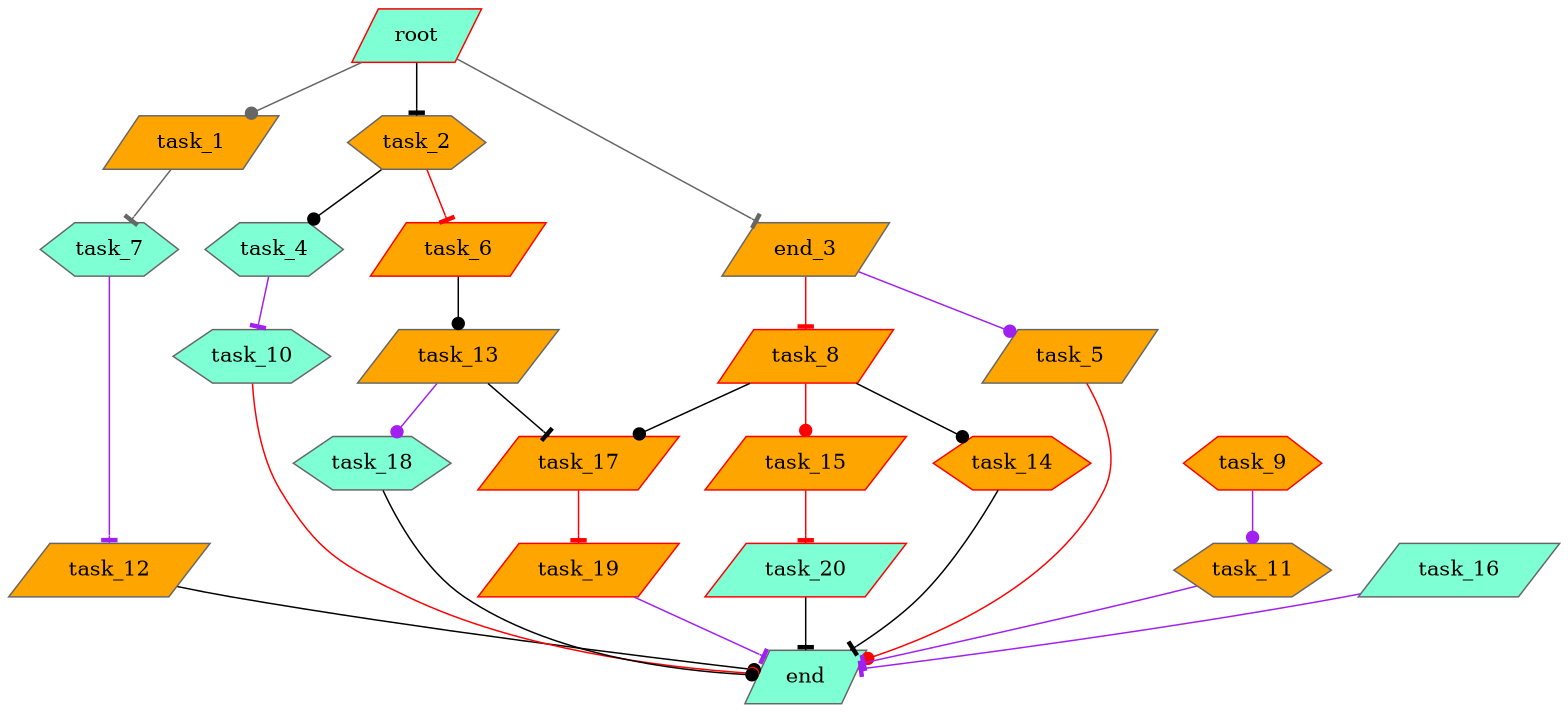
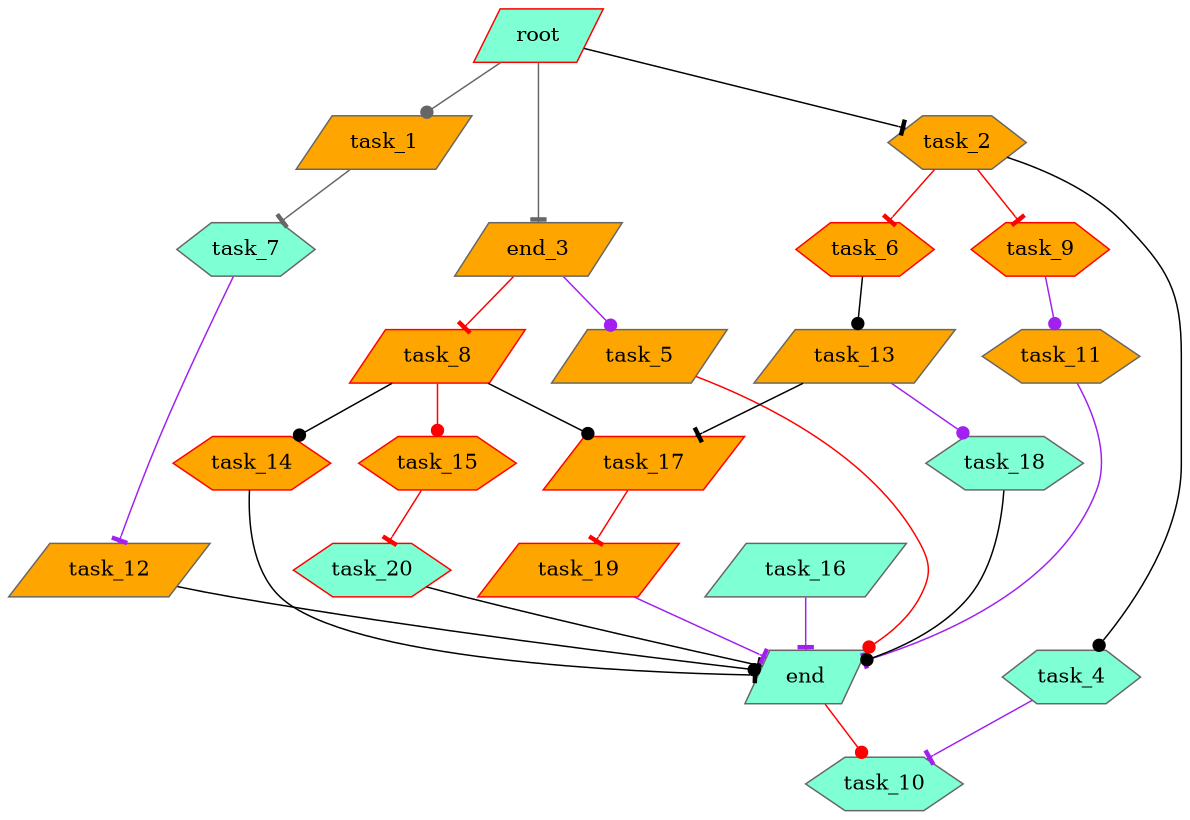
edge "task_2" -> "task_9": added
node "task_6": shape parallelogram -> hexagon
node "task_15": shape parallelogram -> hexagon
node "task_20": shape parallelogram -> hexagon
edge "task_10" -> "end": reversed
